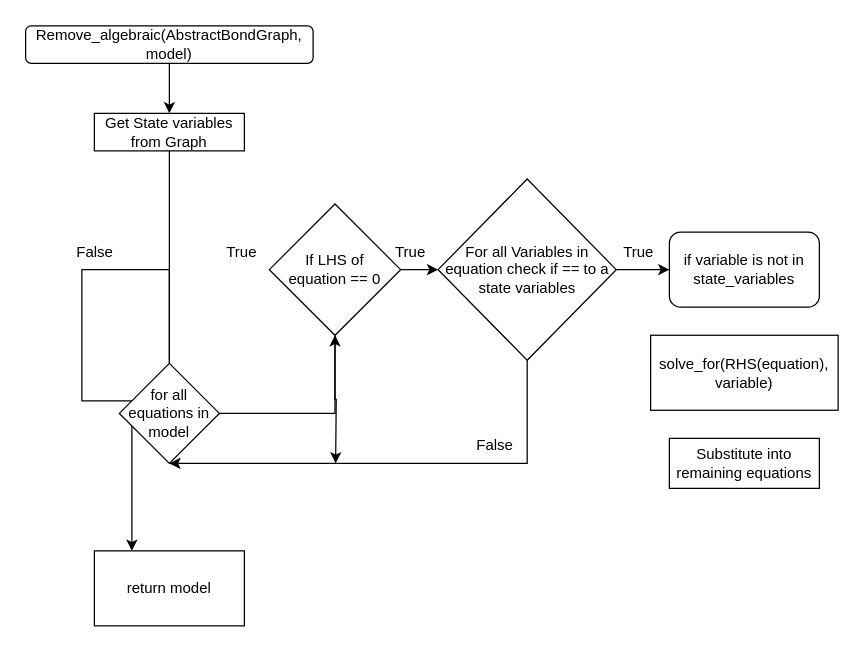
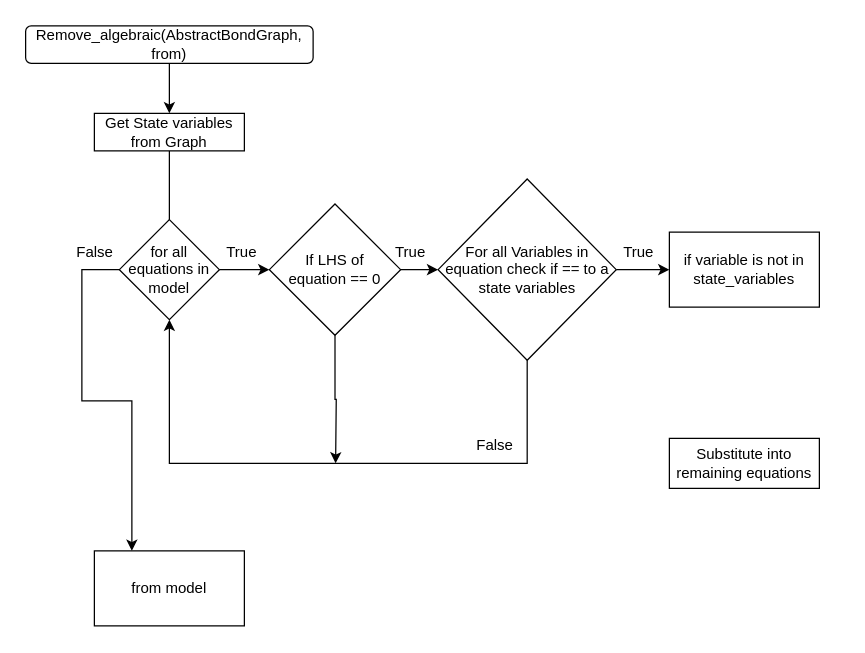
node "Remove_algebraic(AbstractBondGraph, model)": label "Remove_algebraic(AbstractBondGraph, model)" -> "Remove_algebraic(AbstractBondGraph, from)"
node "if variable is not in state_variables": shape rounded rectangle -> rectangle
node "solve_for(RHS(equation), variable)": removed
node "for all equations in model": moved (169, 413) -> (169, 269)
node "return model": label "return model" -> "from model"
